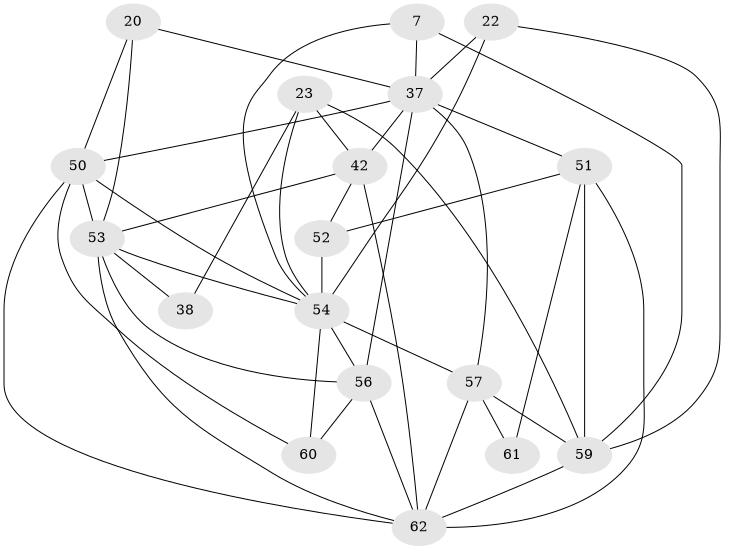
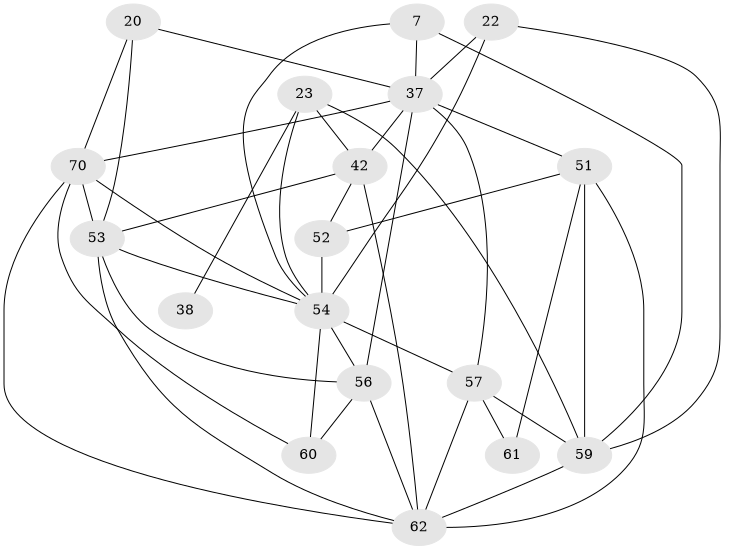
node "50": label "50" -> "70"
edge "53" -- "38": removed
